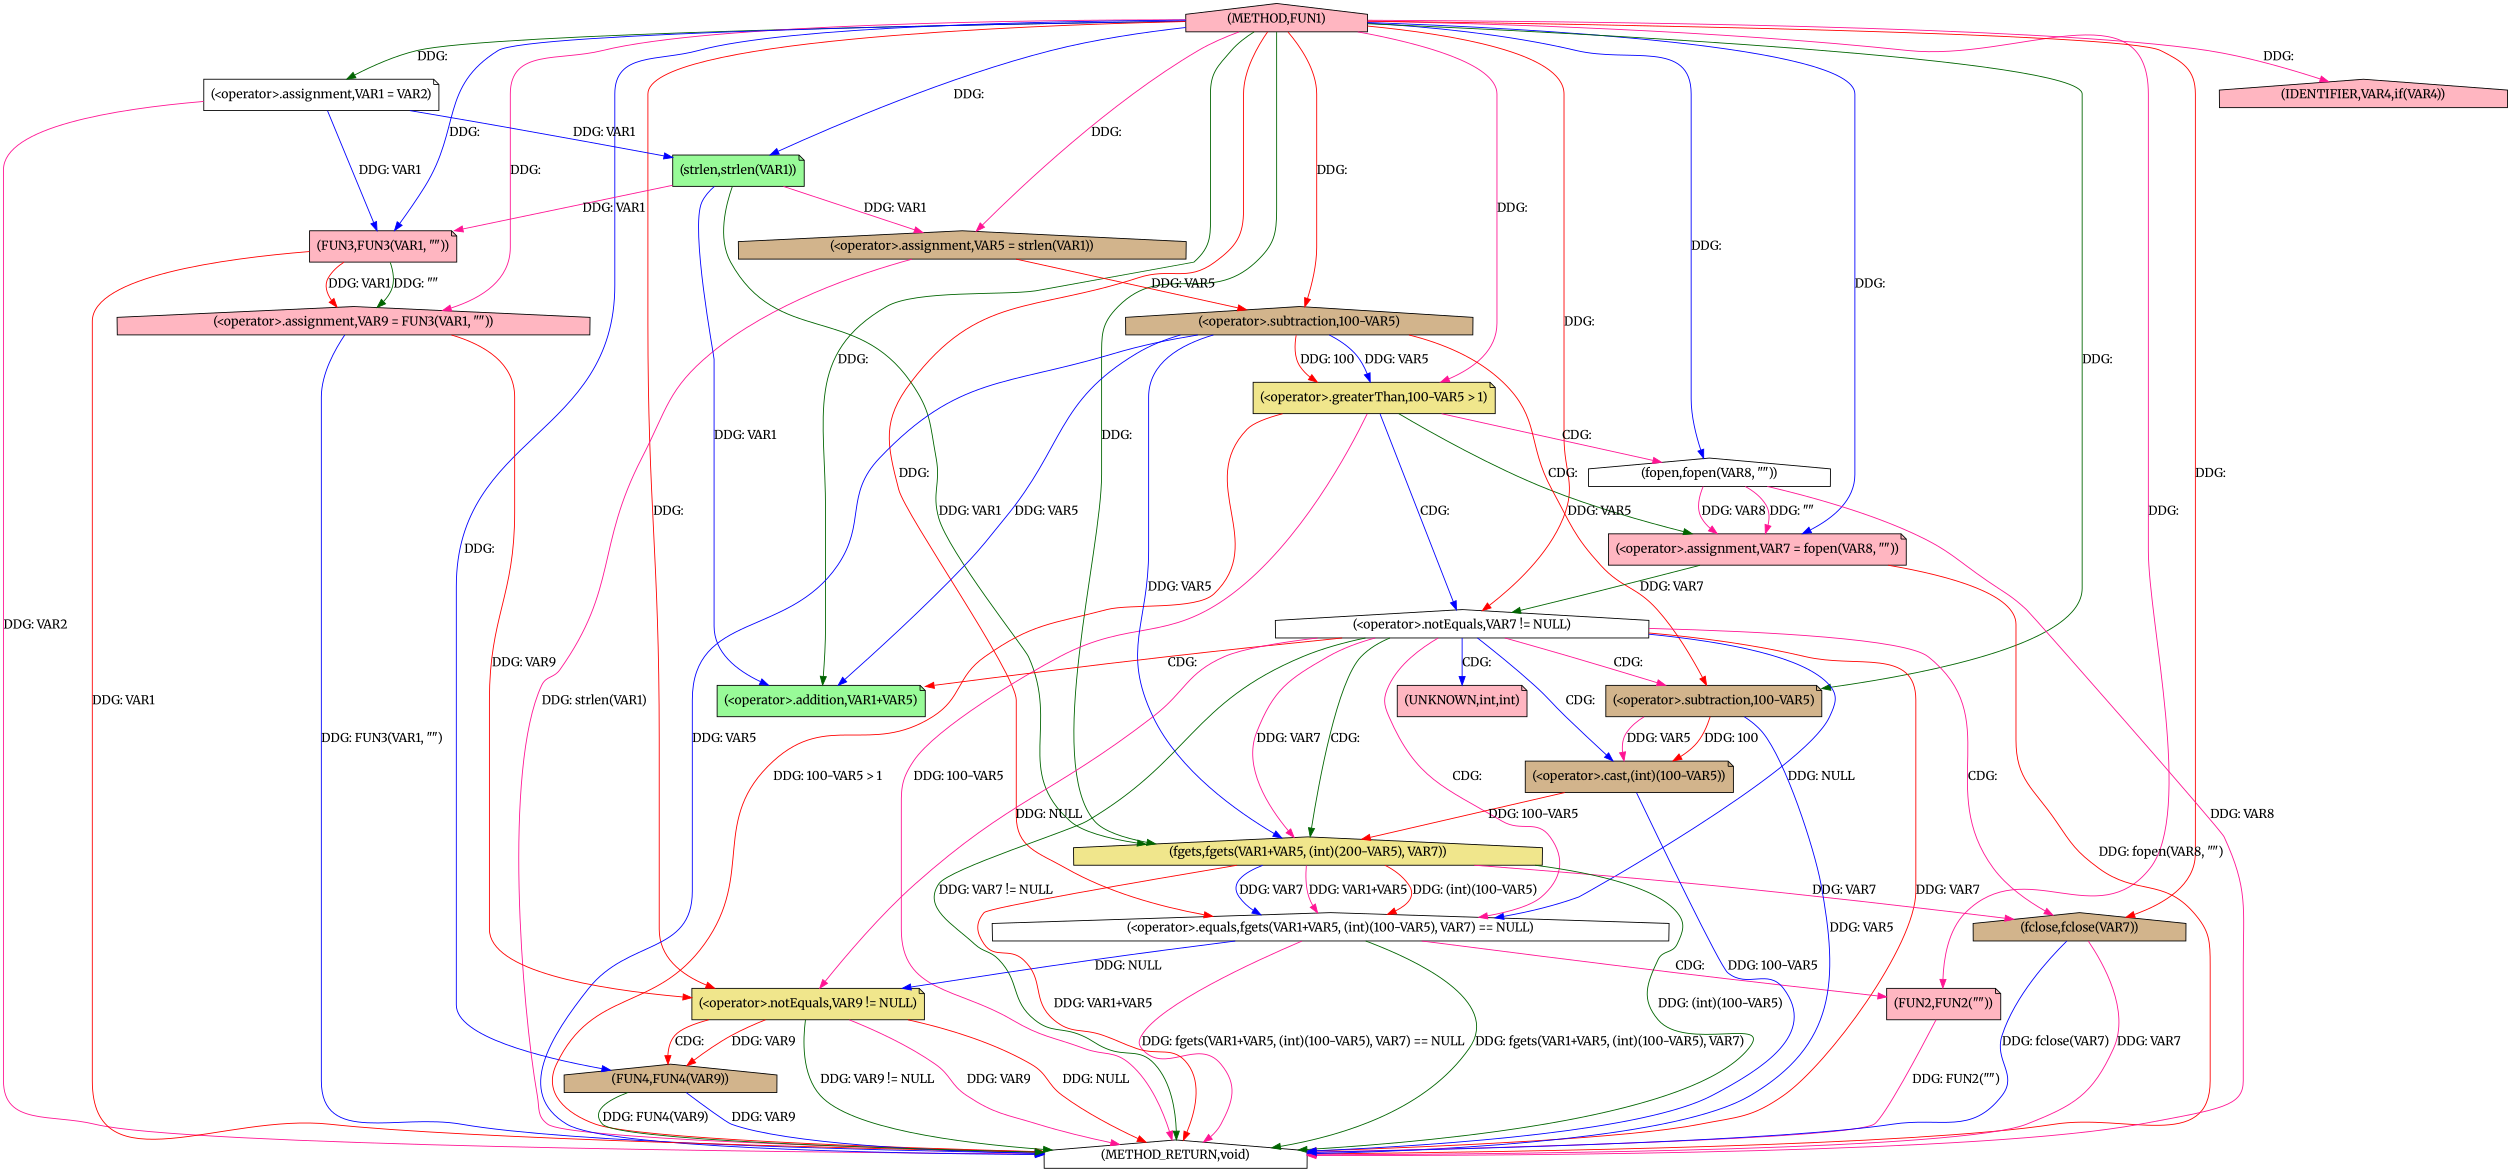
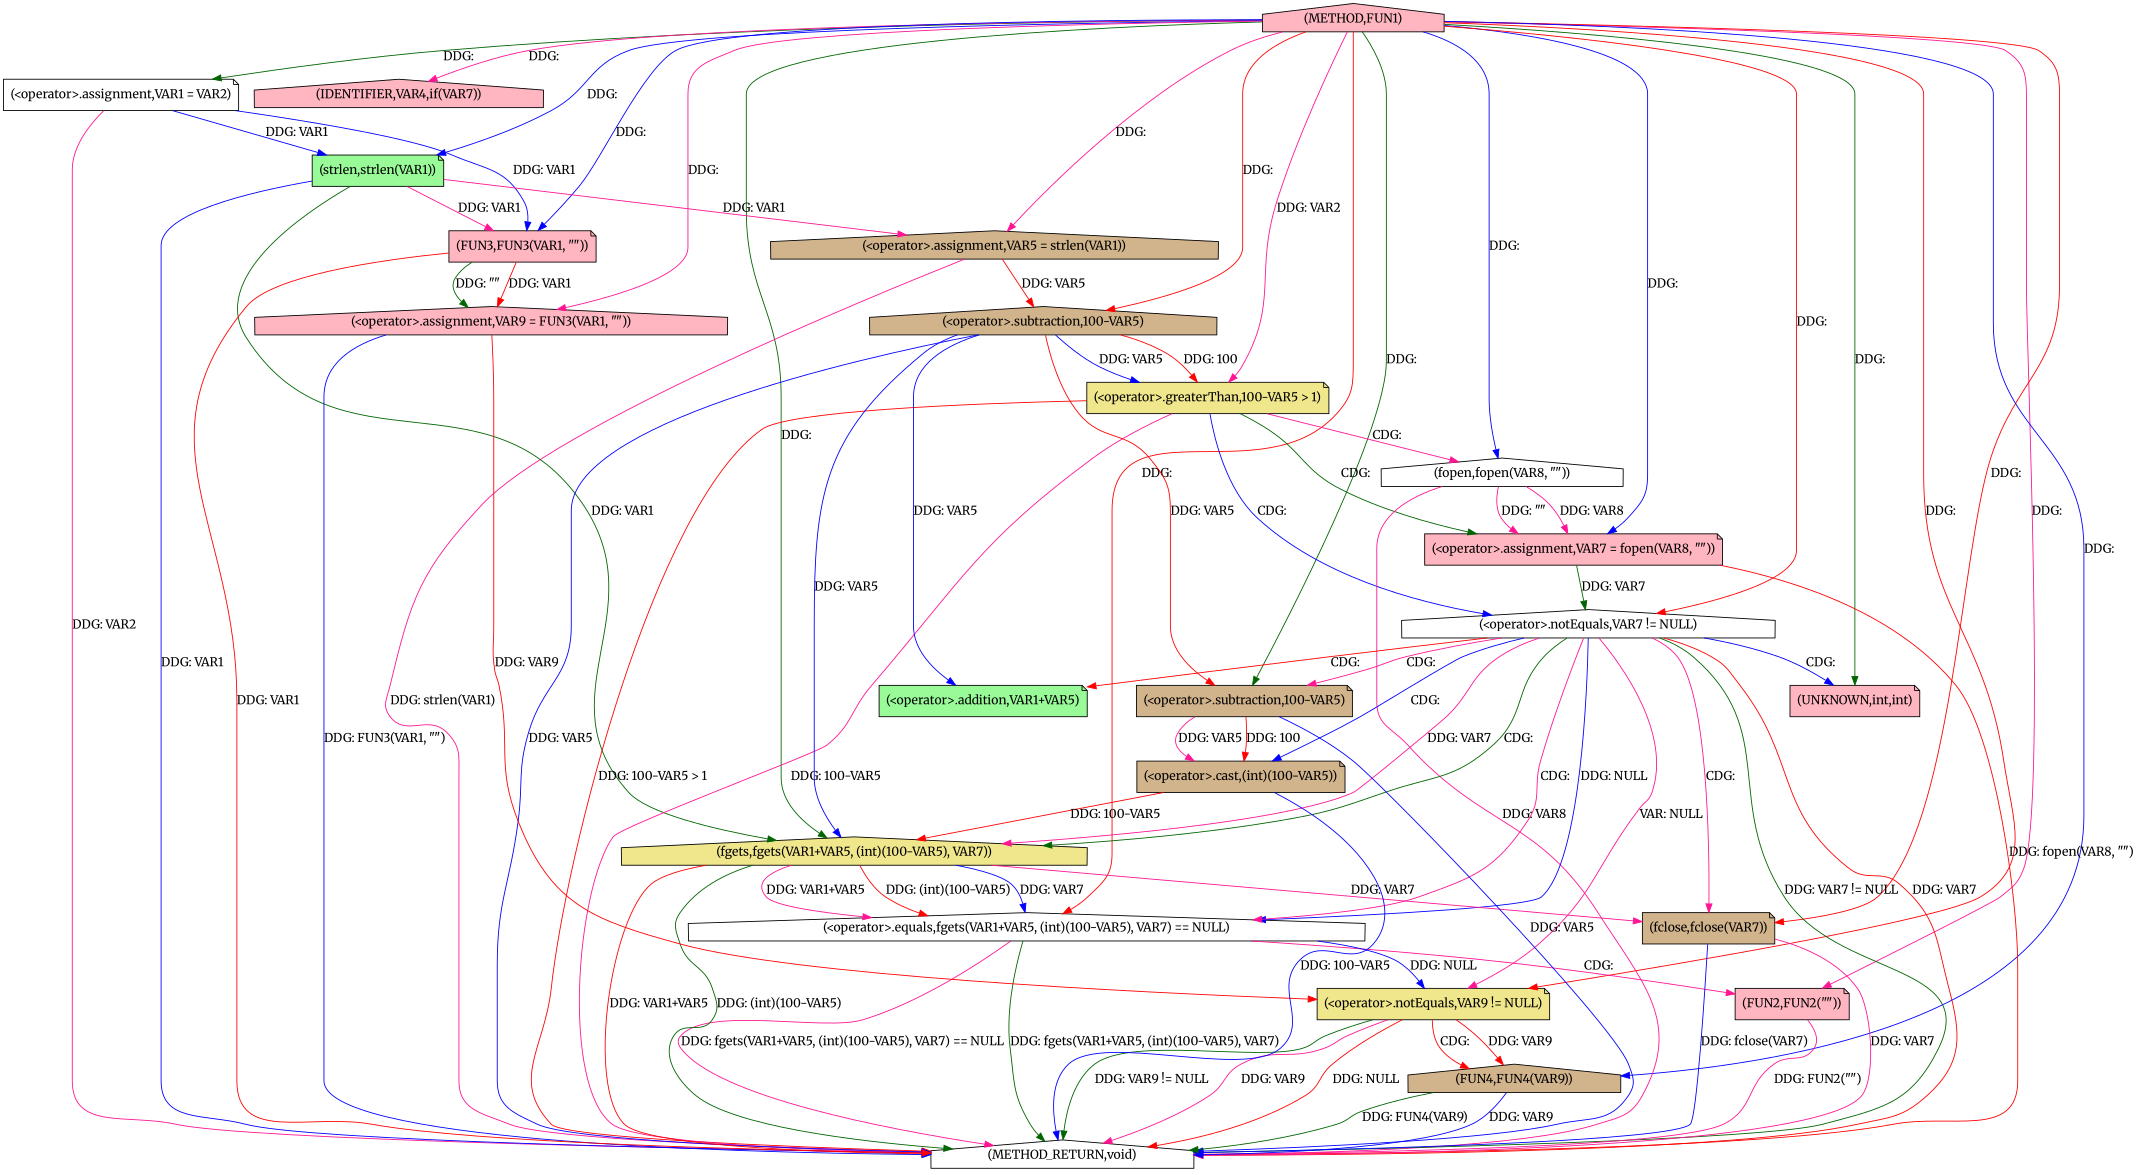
node "(IDENTIFIER,VAR4,if(VAR4))": label "(IDENTIFIER,VAR4,if(VAR4))" -> "(IDENTIFIER,VAR4,if(VAR7))"
edge "(METHOD,FUN1)" -> "(<operator>.greaterThan,100-VAR5 > 1)": label "DDG: " -> "DDG: VAR2"
edge "(METHOD,FUN1)" -> "(<operator>.addition,VAR1+VAR5)": now "(METHOD,FUN1)" -> "(UNKNOWN,int,int)"
edge "(strlen,strlen(VAR1))" -> "(<operator>.addition,VAR1+VAR5)": now "(strlen,strlen(VAR1))" -> "(METHOD_RETURN,void)"
edge "(<operator>.notEquals,VAR7 != NULL)" -> "(<operator>.notEquals,VAR9 != NULL)": label "DDG: NULL" -> "VAR: NULL"
node "(fgets,fgets(VAR1+VAR5, (int)(200-VAR5), VAR7))": label "(fgets,fgets(VAR1+VAR5, (int)(200-VAR5), VAR7))" -> "(fgets,fgets(VAR1+VAR5, (int)(100-VAR5), VAR7))"
node "(fclose,fclose(VAR7))": shape house -> note
